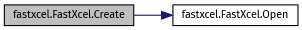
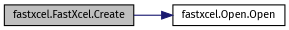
node "fastxcel.FastXcel.Open": label "fastxcel.FastXcel.Open" -> "fastxcel.Open.Open"
